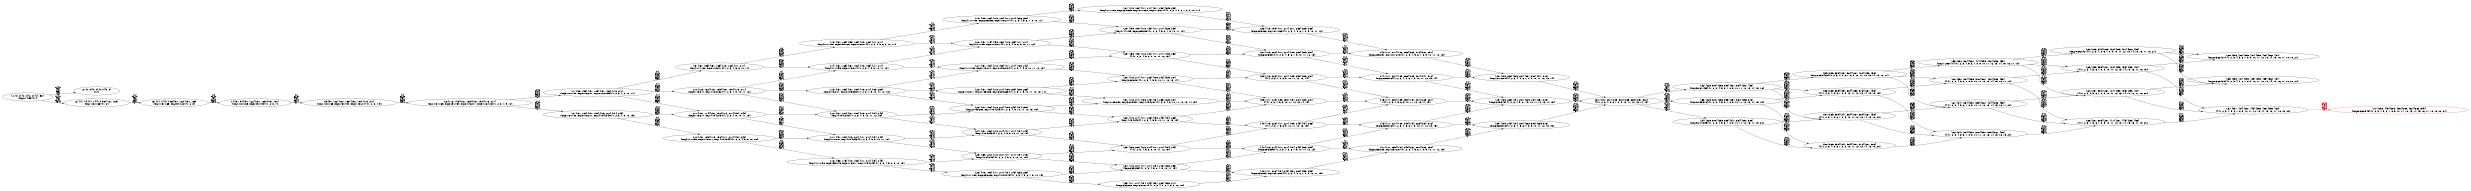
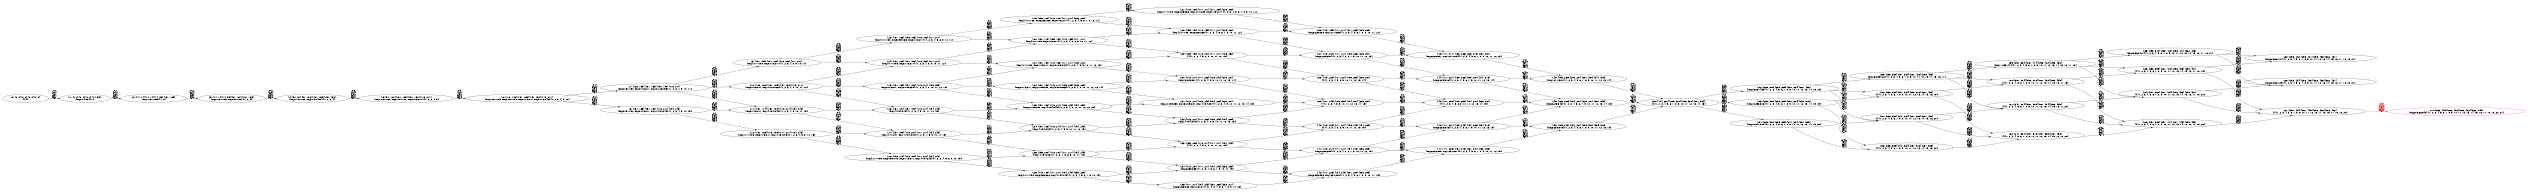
edge "S1: [0, 0] [0, 0] [0, 0] [74, 93] {T0J0:74-93}{1}" -> "S0: [0, 0] [0, 0] [0, 0] [0, 0] {}{}": reversed
